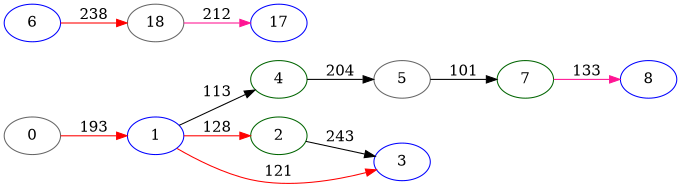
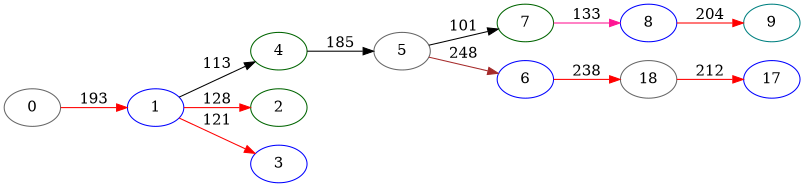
edge "18" -> "17": color deeppink -> red
node "9": added
edge "5" -> "6": added, label "248"
edge "4" -> "5": label "204" -> "185"
edge "2" -> "3": removed, label "243"
